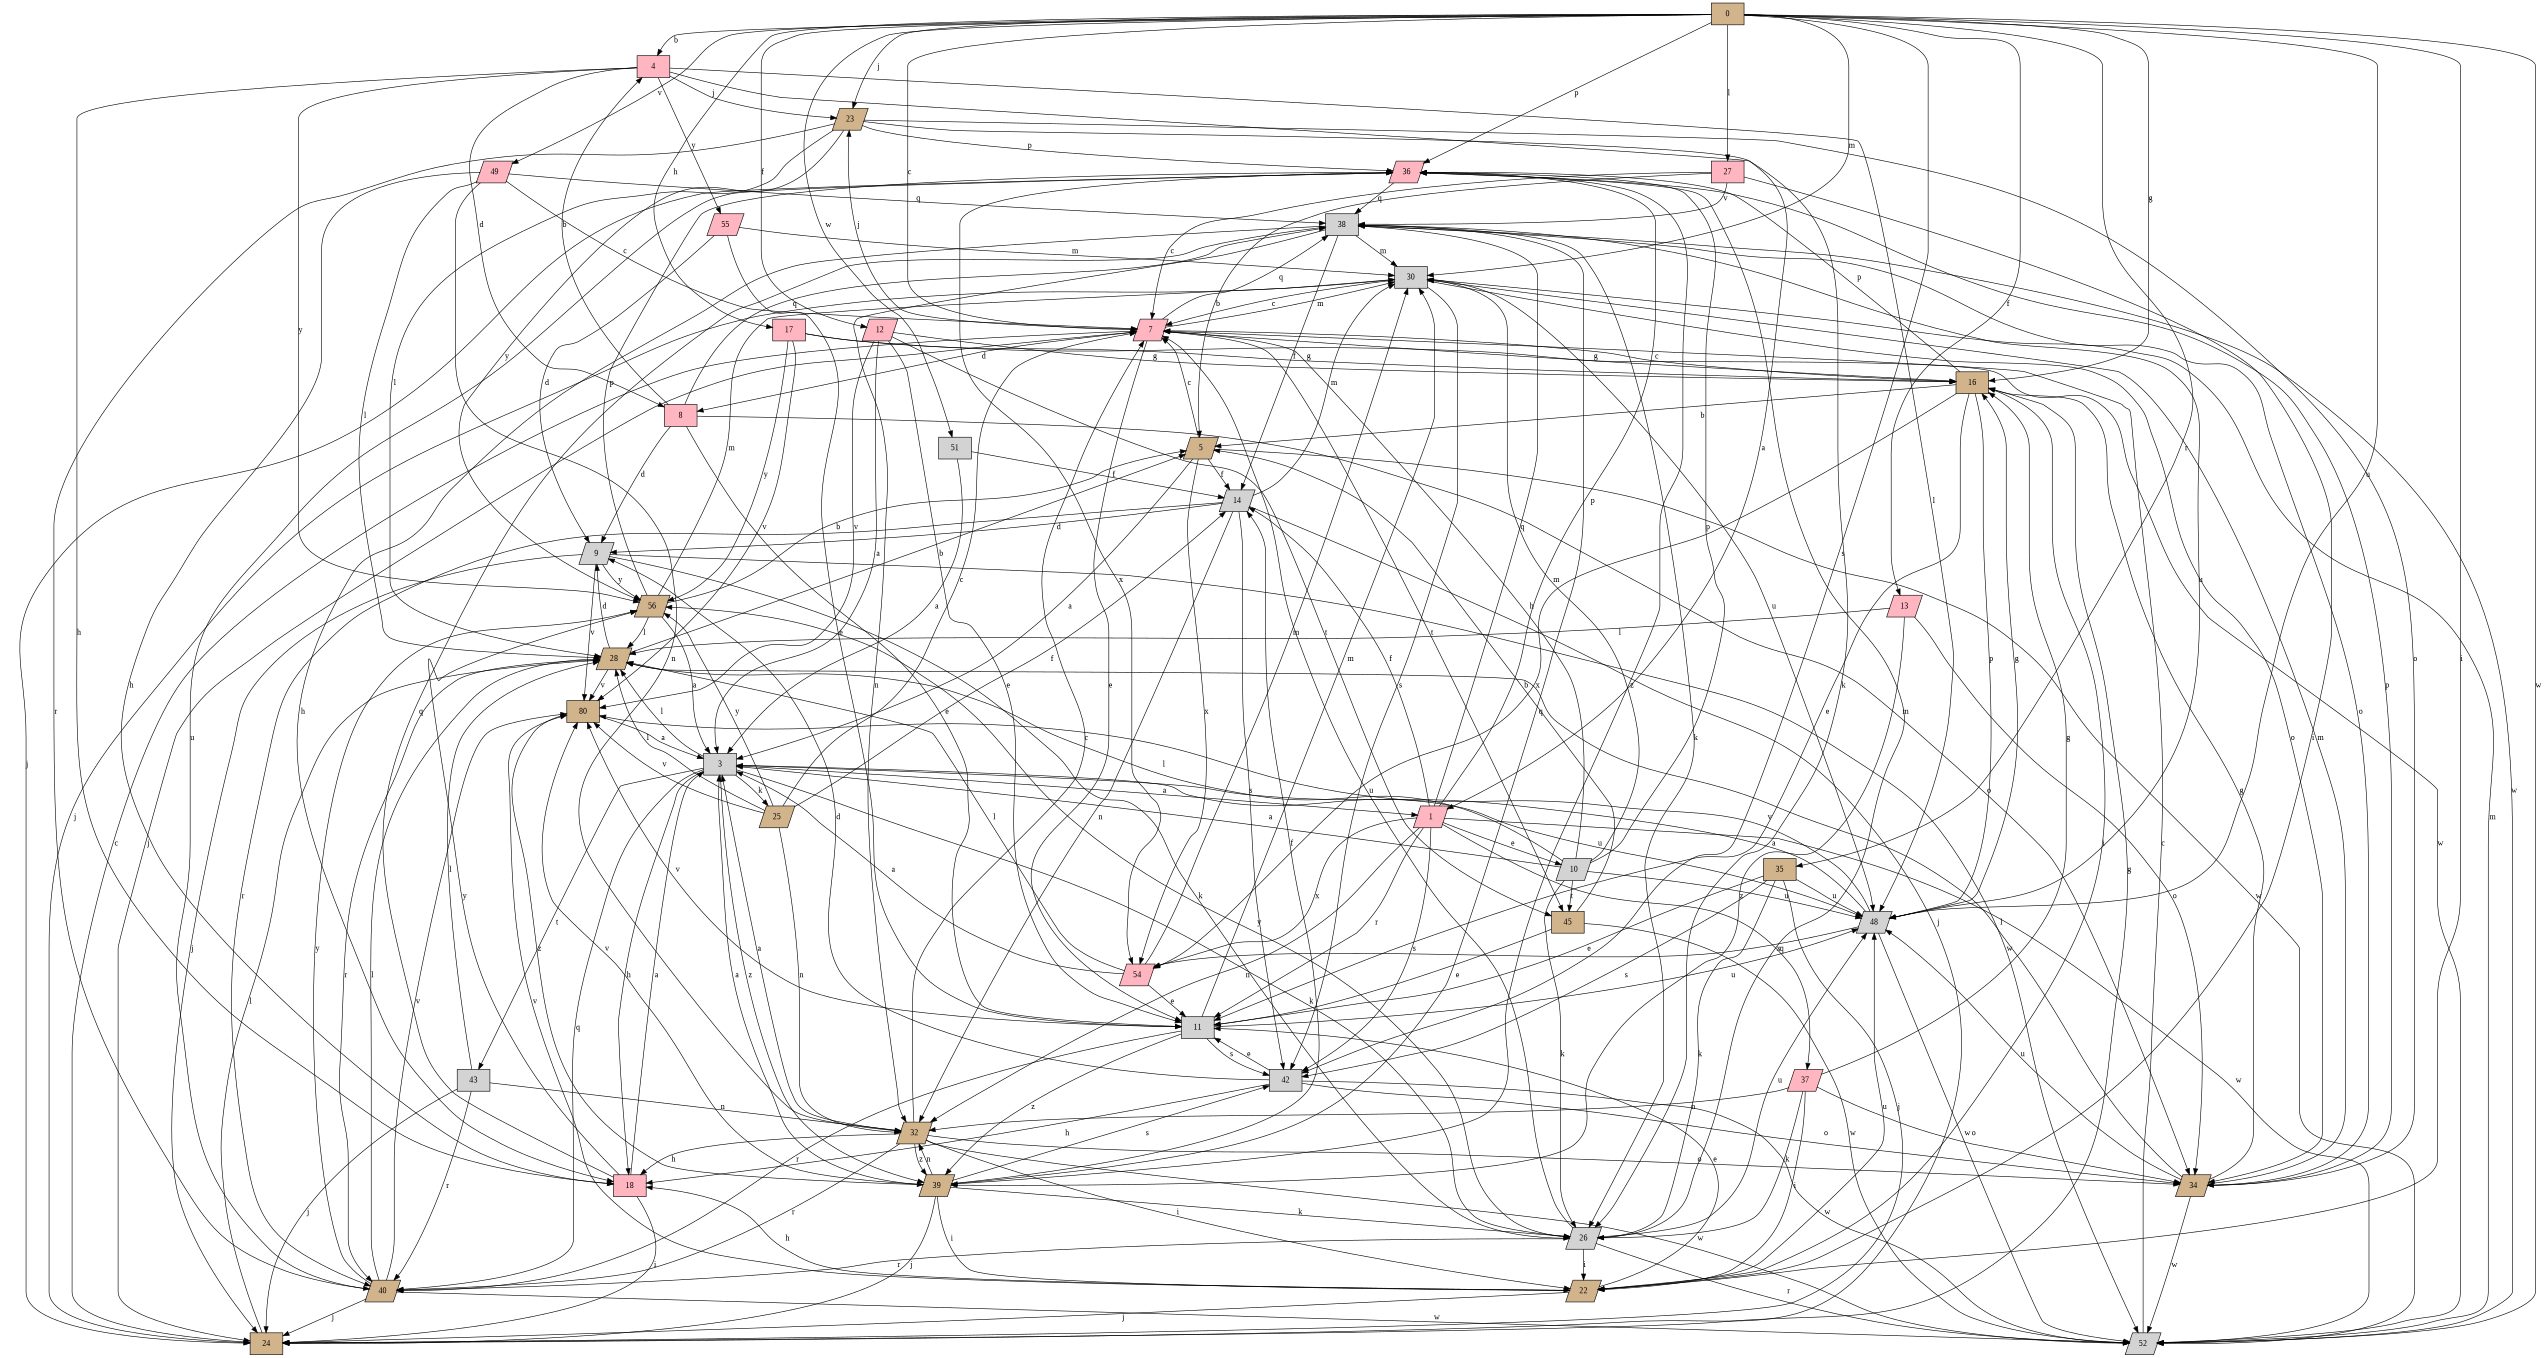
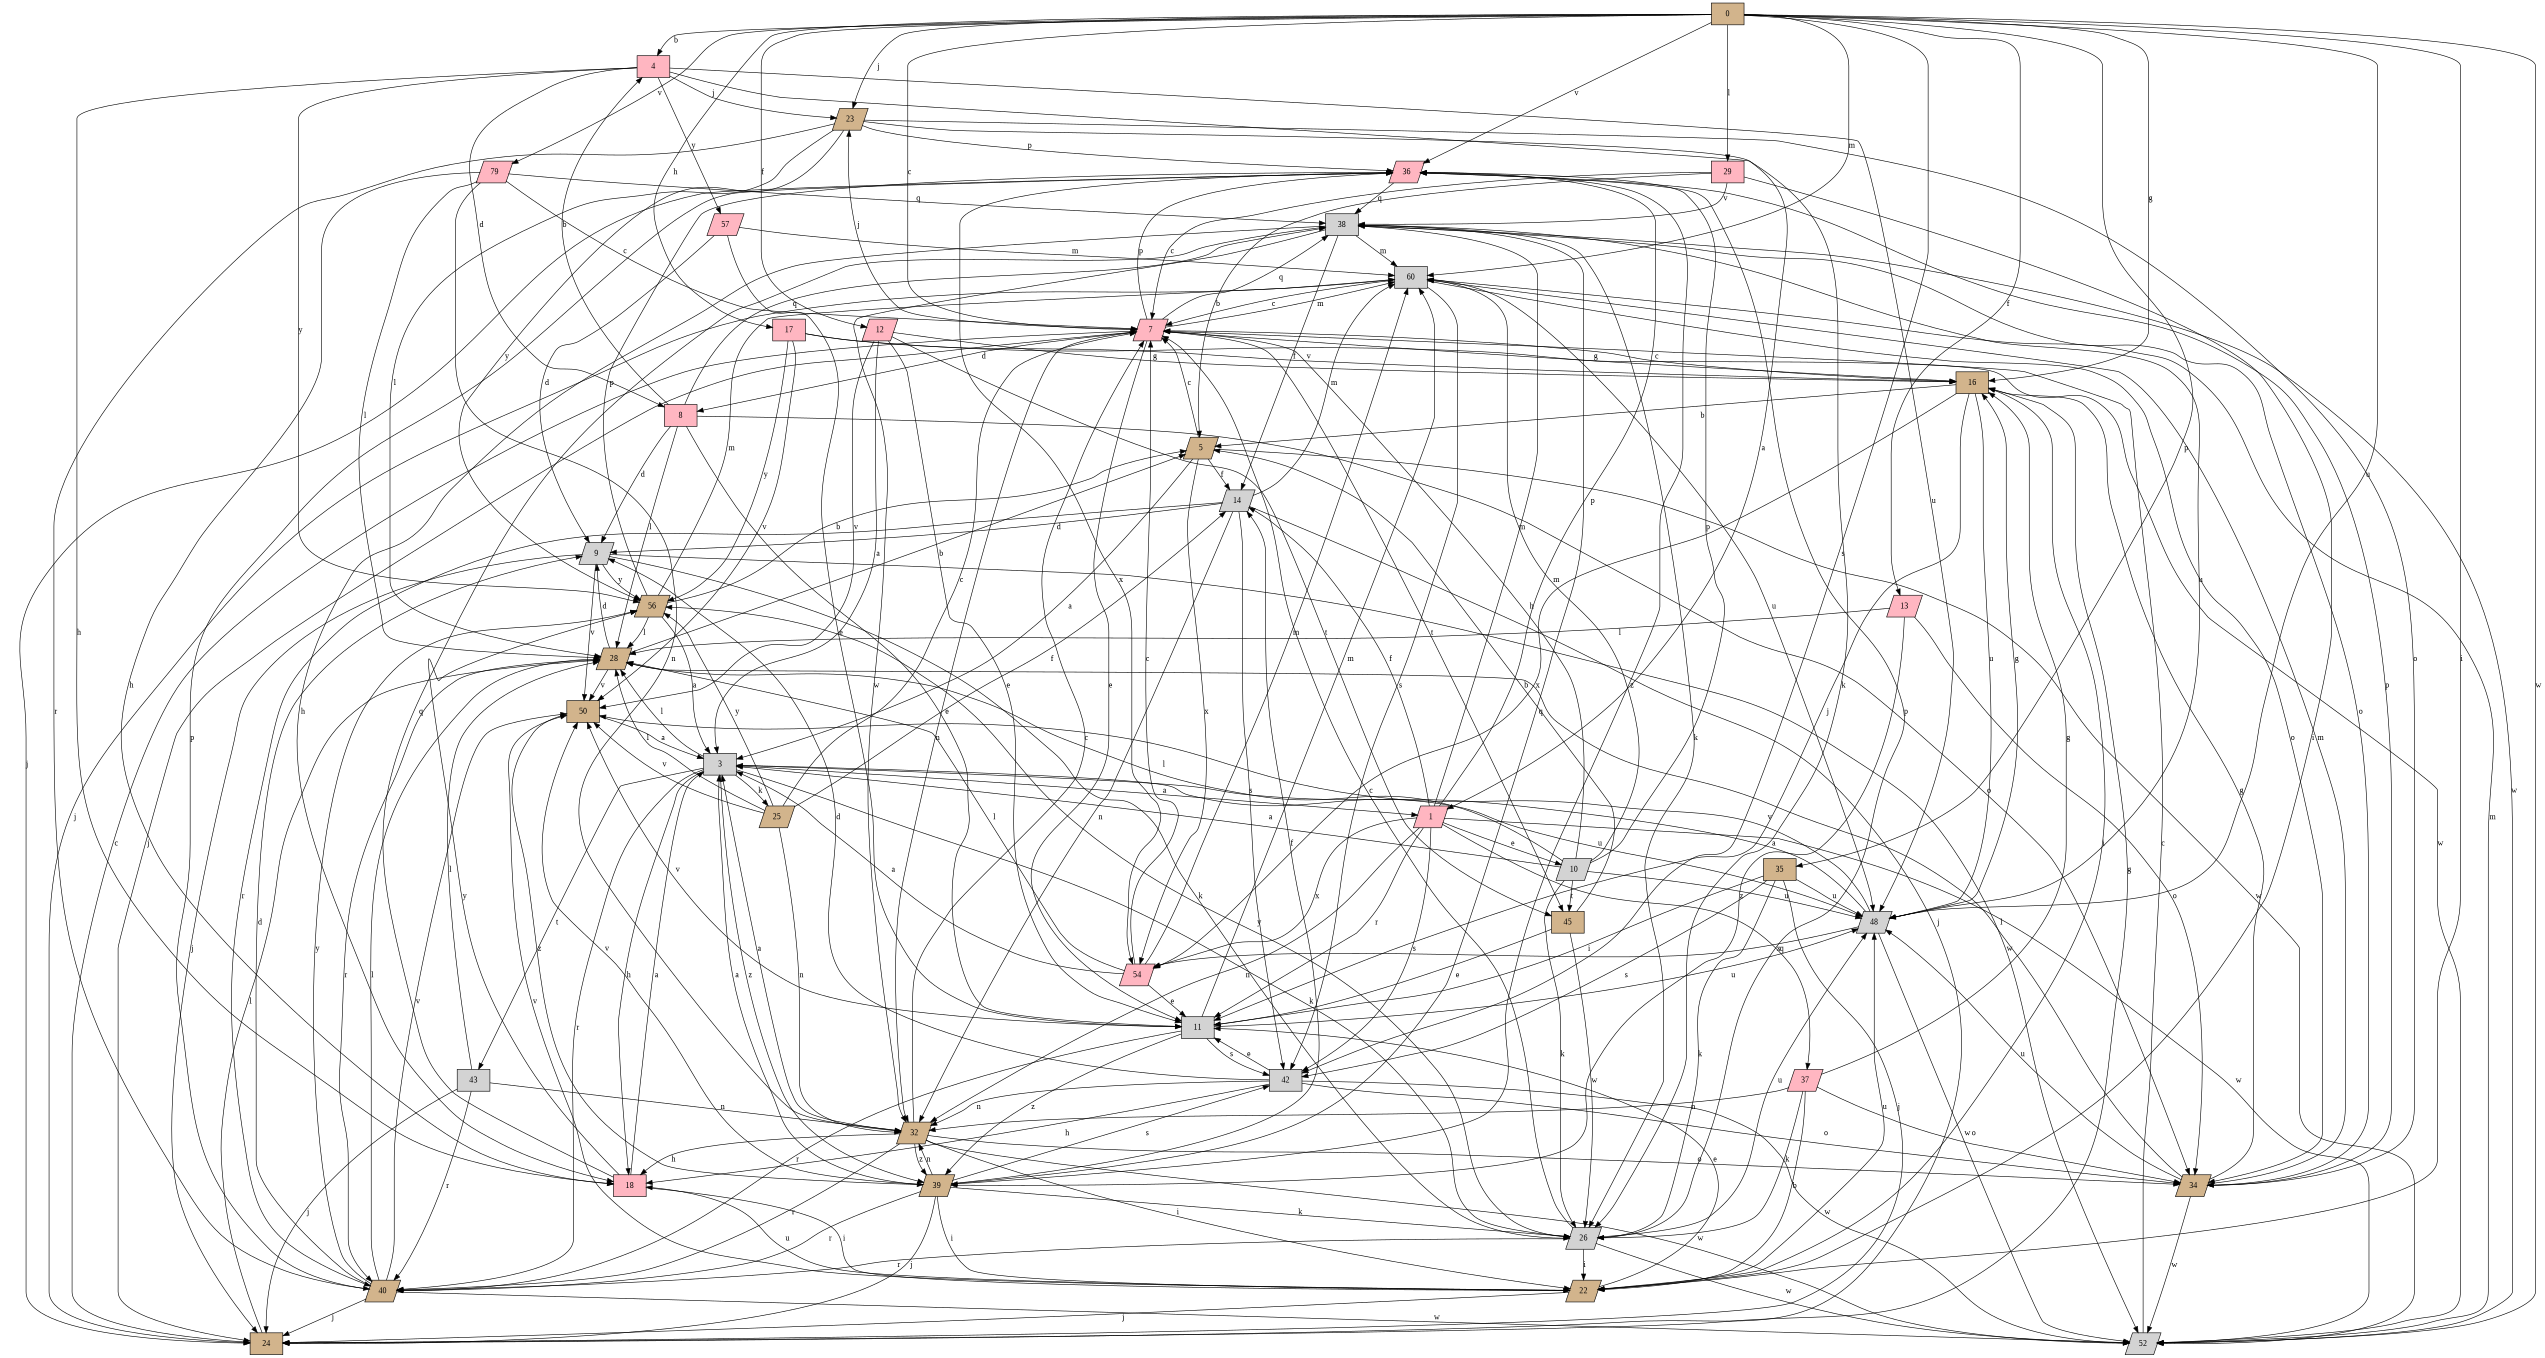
edge "0" -> "36": label "p" -> "v"
node "49": label "49" -> "79"
node "27": label "27" -> "29"
edge "16" -> "36": now "7" -> "36"
node "55": label "55" -> "57"
node "30": label "30" -> "60"
edge "17" -> "16": label "g" -> "v"
node "51": removed
edge "0" -> "35": label "r" -> "p"
edge "4" -> "48": label "l" -> "u"
edge "1" -> "38": label "q" -> "m"
edge "8" -> "28": added, label "l"
edge "16" -> "48": label "p" -> "u"
edge "7" -> "32": added, label "n"
edge "38" -> "32": label "n" -> "w"
edge "54" -> "7": added, label "c"
node "80": label "80" -> "50"
edge "16" -> "11": label "e" -> "j"
edge "26" -> "36": label "m" -> "p"
edge "40" -> "36": label "u" -> "p"
edge "26" -> "7": label "u" -> "c"
edge "40" -> "9": added, label "d"
edge "35" -> "11": label "e" -> "i"
edge "3" -> "40": label "q" -> "r"
edge "42" -> "32": added, label "n"
edge "45" -> "52": now "45" -> "26"
edge "37" -> "22": label "i" -> "b"
edge "22" -> "18": label "h" -> "u"
edge "39" -> "40": added, label "r"
edge "26" -> "52": label "r" -> "w"
edge "18" -> "24": now "18" -> "22"
